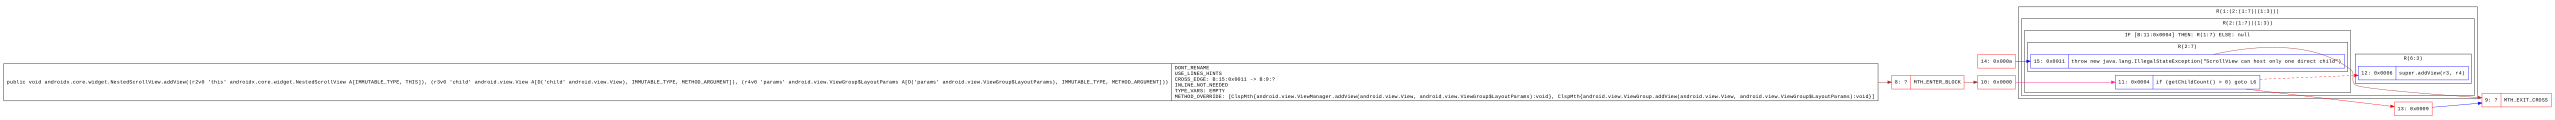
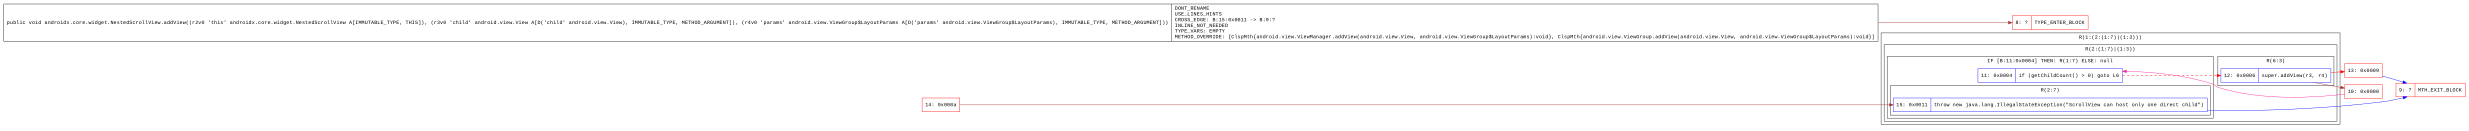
edge "14: 0x000a" -> "15: 0x0011": color blue -> brown
edge "15: 0x0011" -> "9: ?": color brown -> blue
node "8: ?": text "MTH_ENTER_BLOCK" -> "TYPE_ENTER_BLOCK"
edge "8: ?" -> "10: 0x0000": now "12: 0x0006" -> "10: 0x0000"
node "9: ?": text "MTH_EXIT_CROSS" -> "MTH_EXIT_BLOCK"
edge "11: 0x0004" -> "13: 0x0009": now "12: 0x0006" -> "13: 0x0009"
